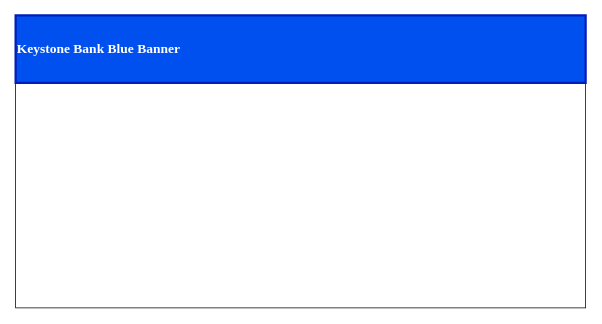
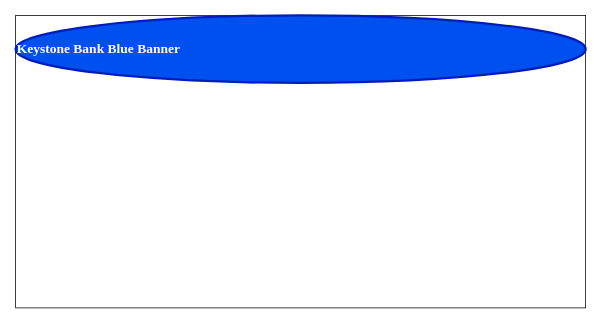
node "Keystone Bank Blue Banner": shape rectangle -> ellipse
